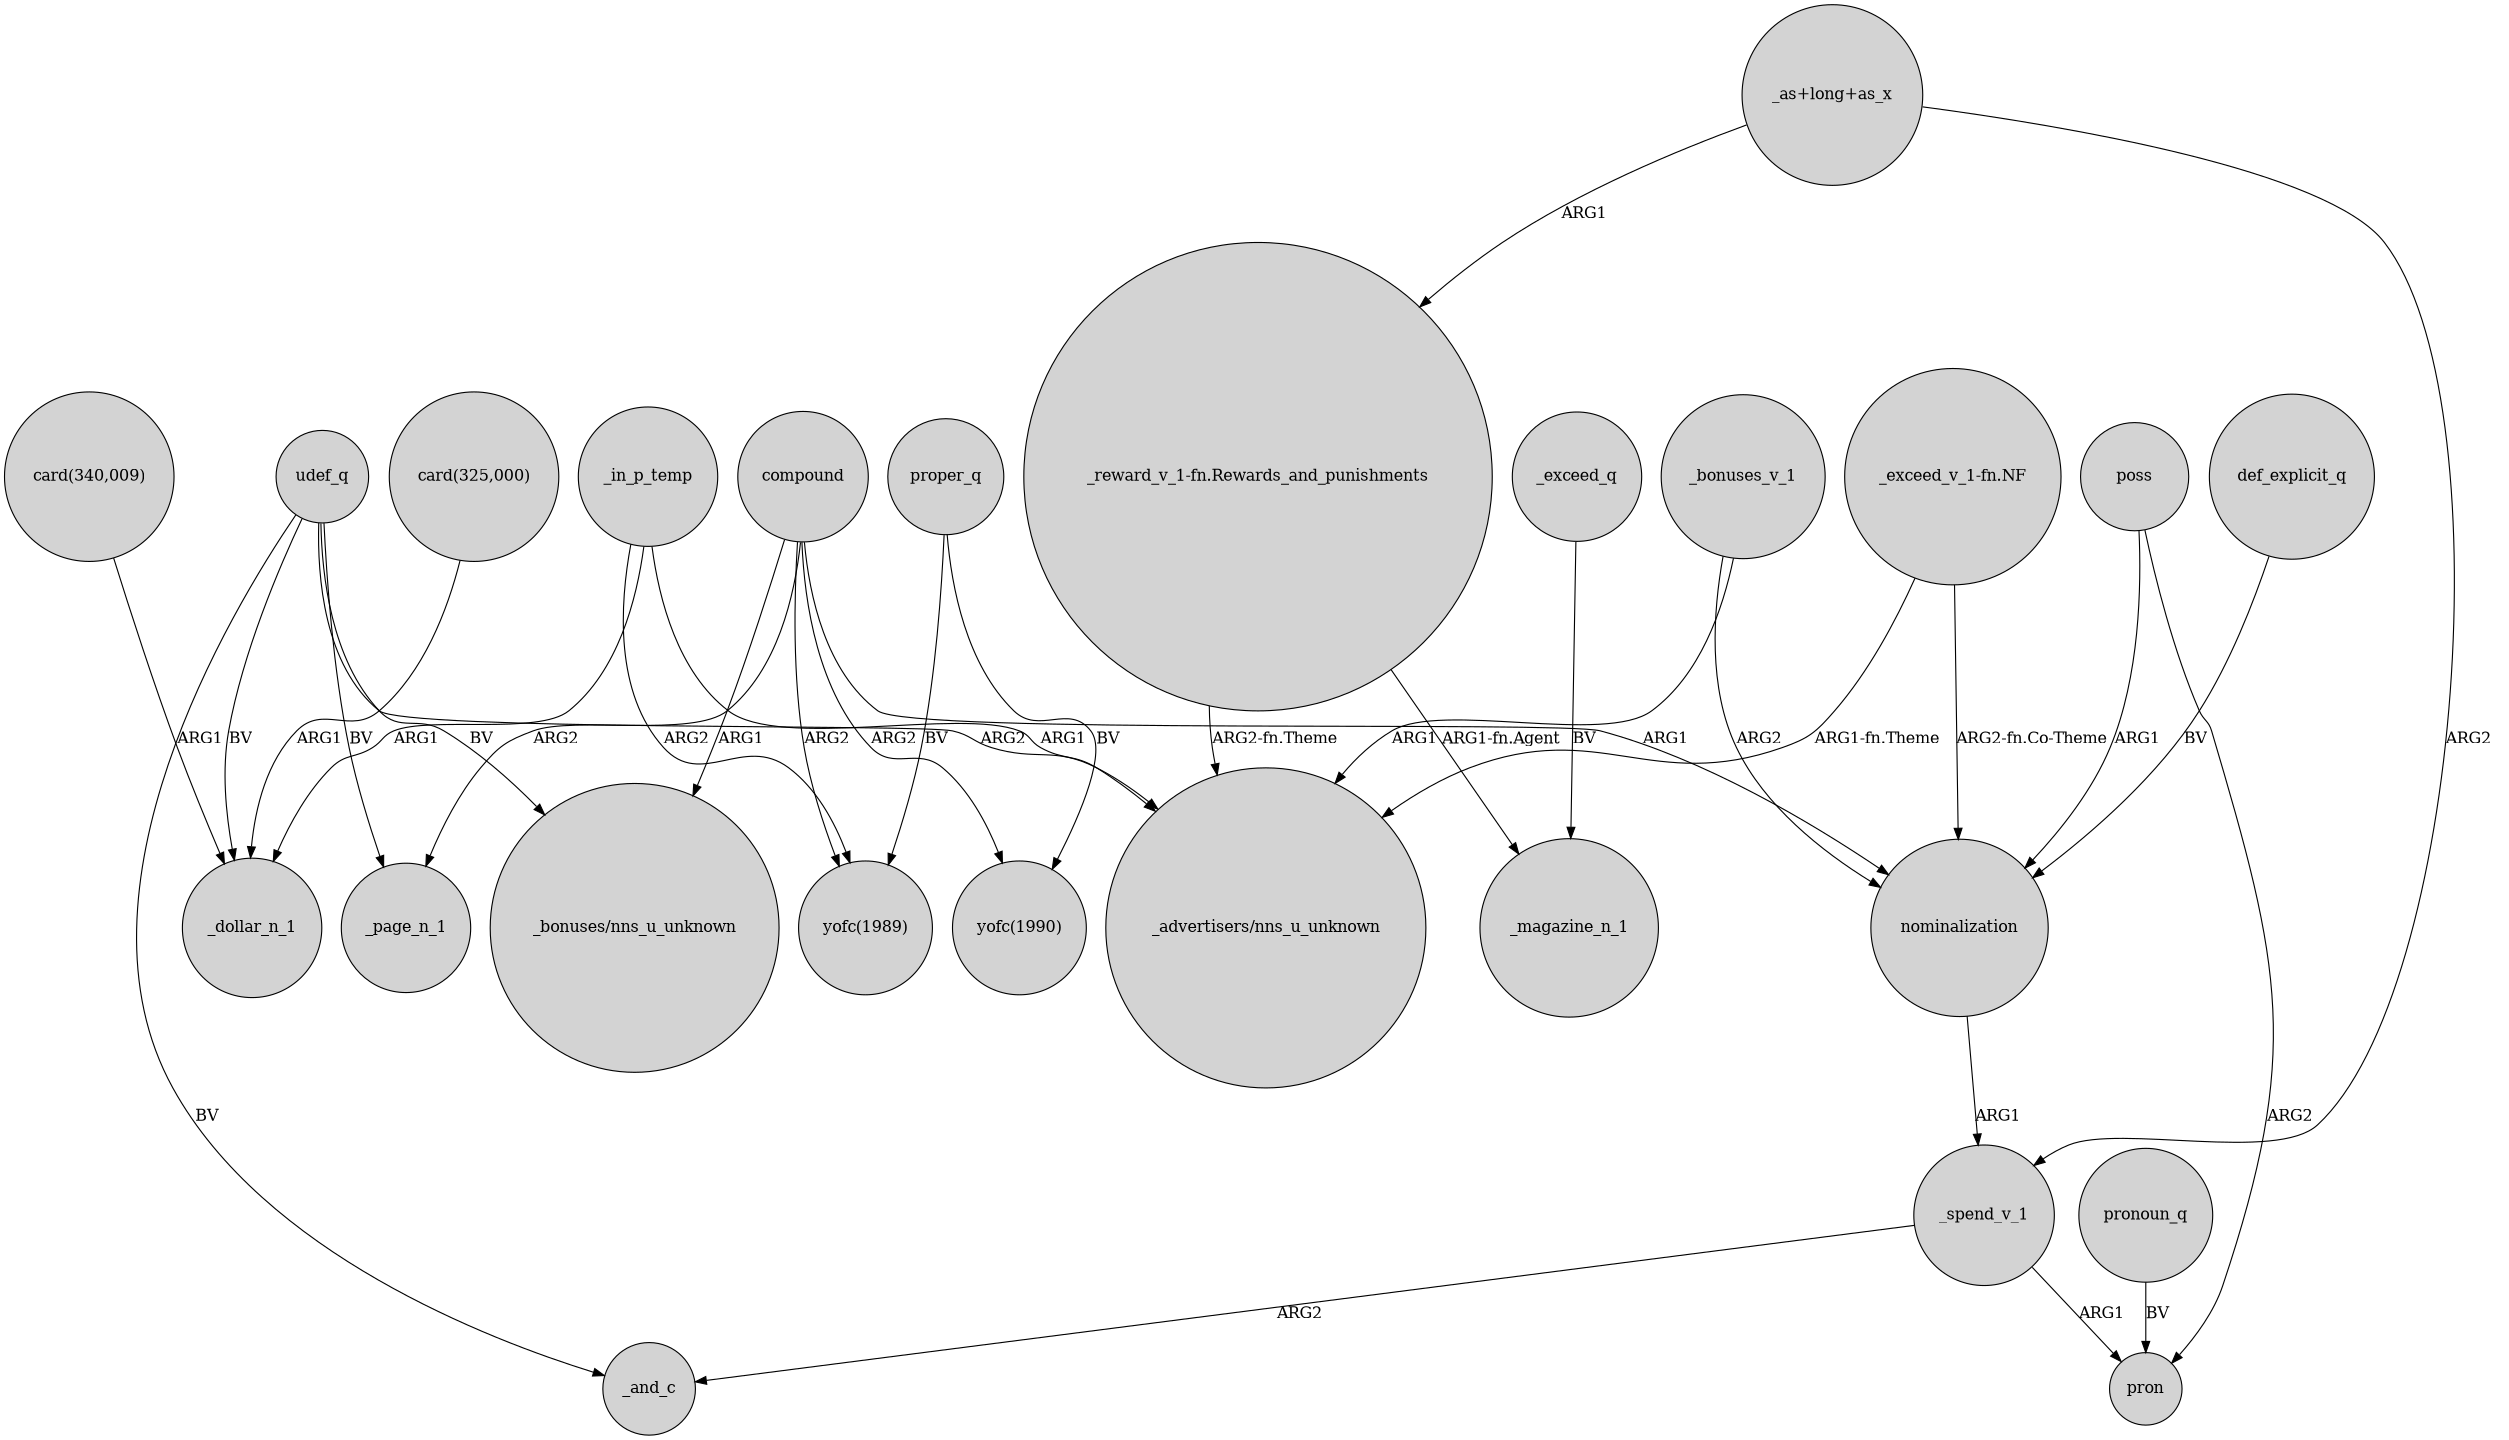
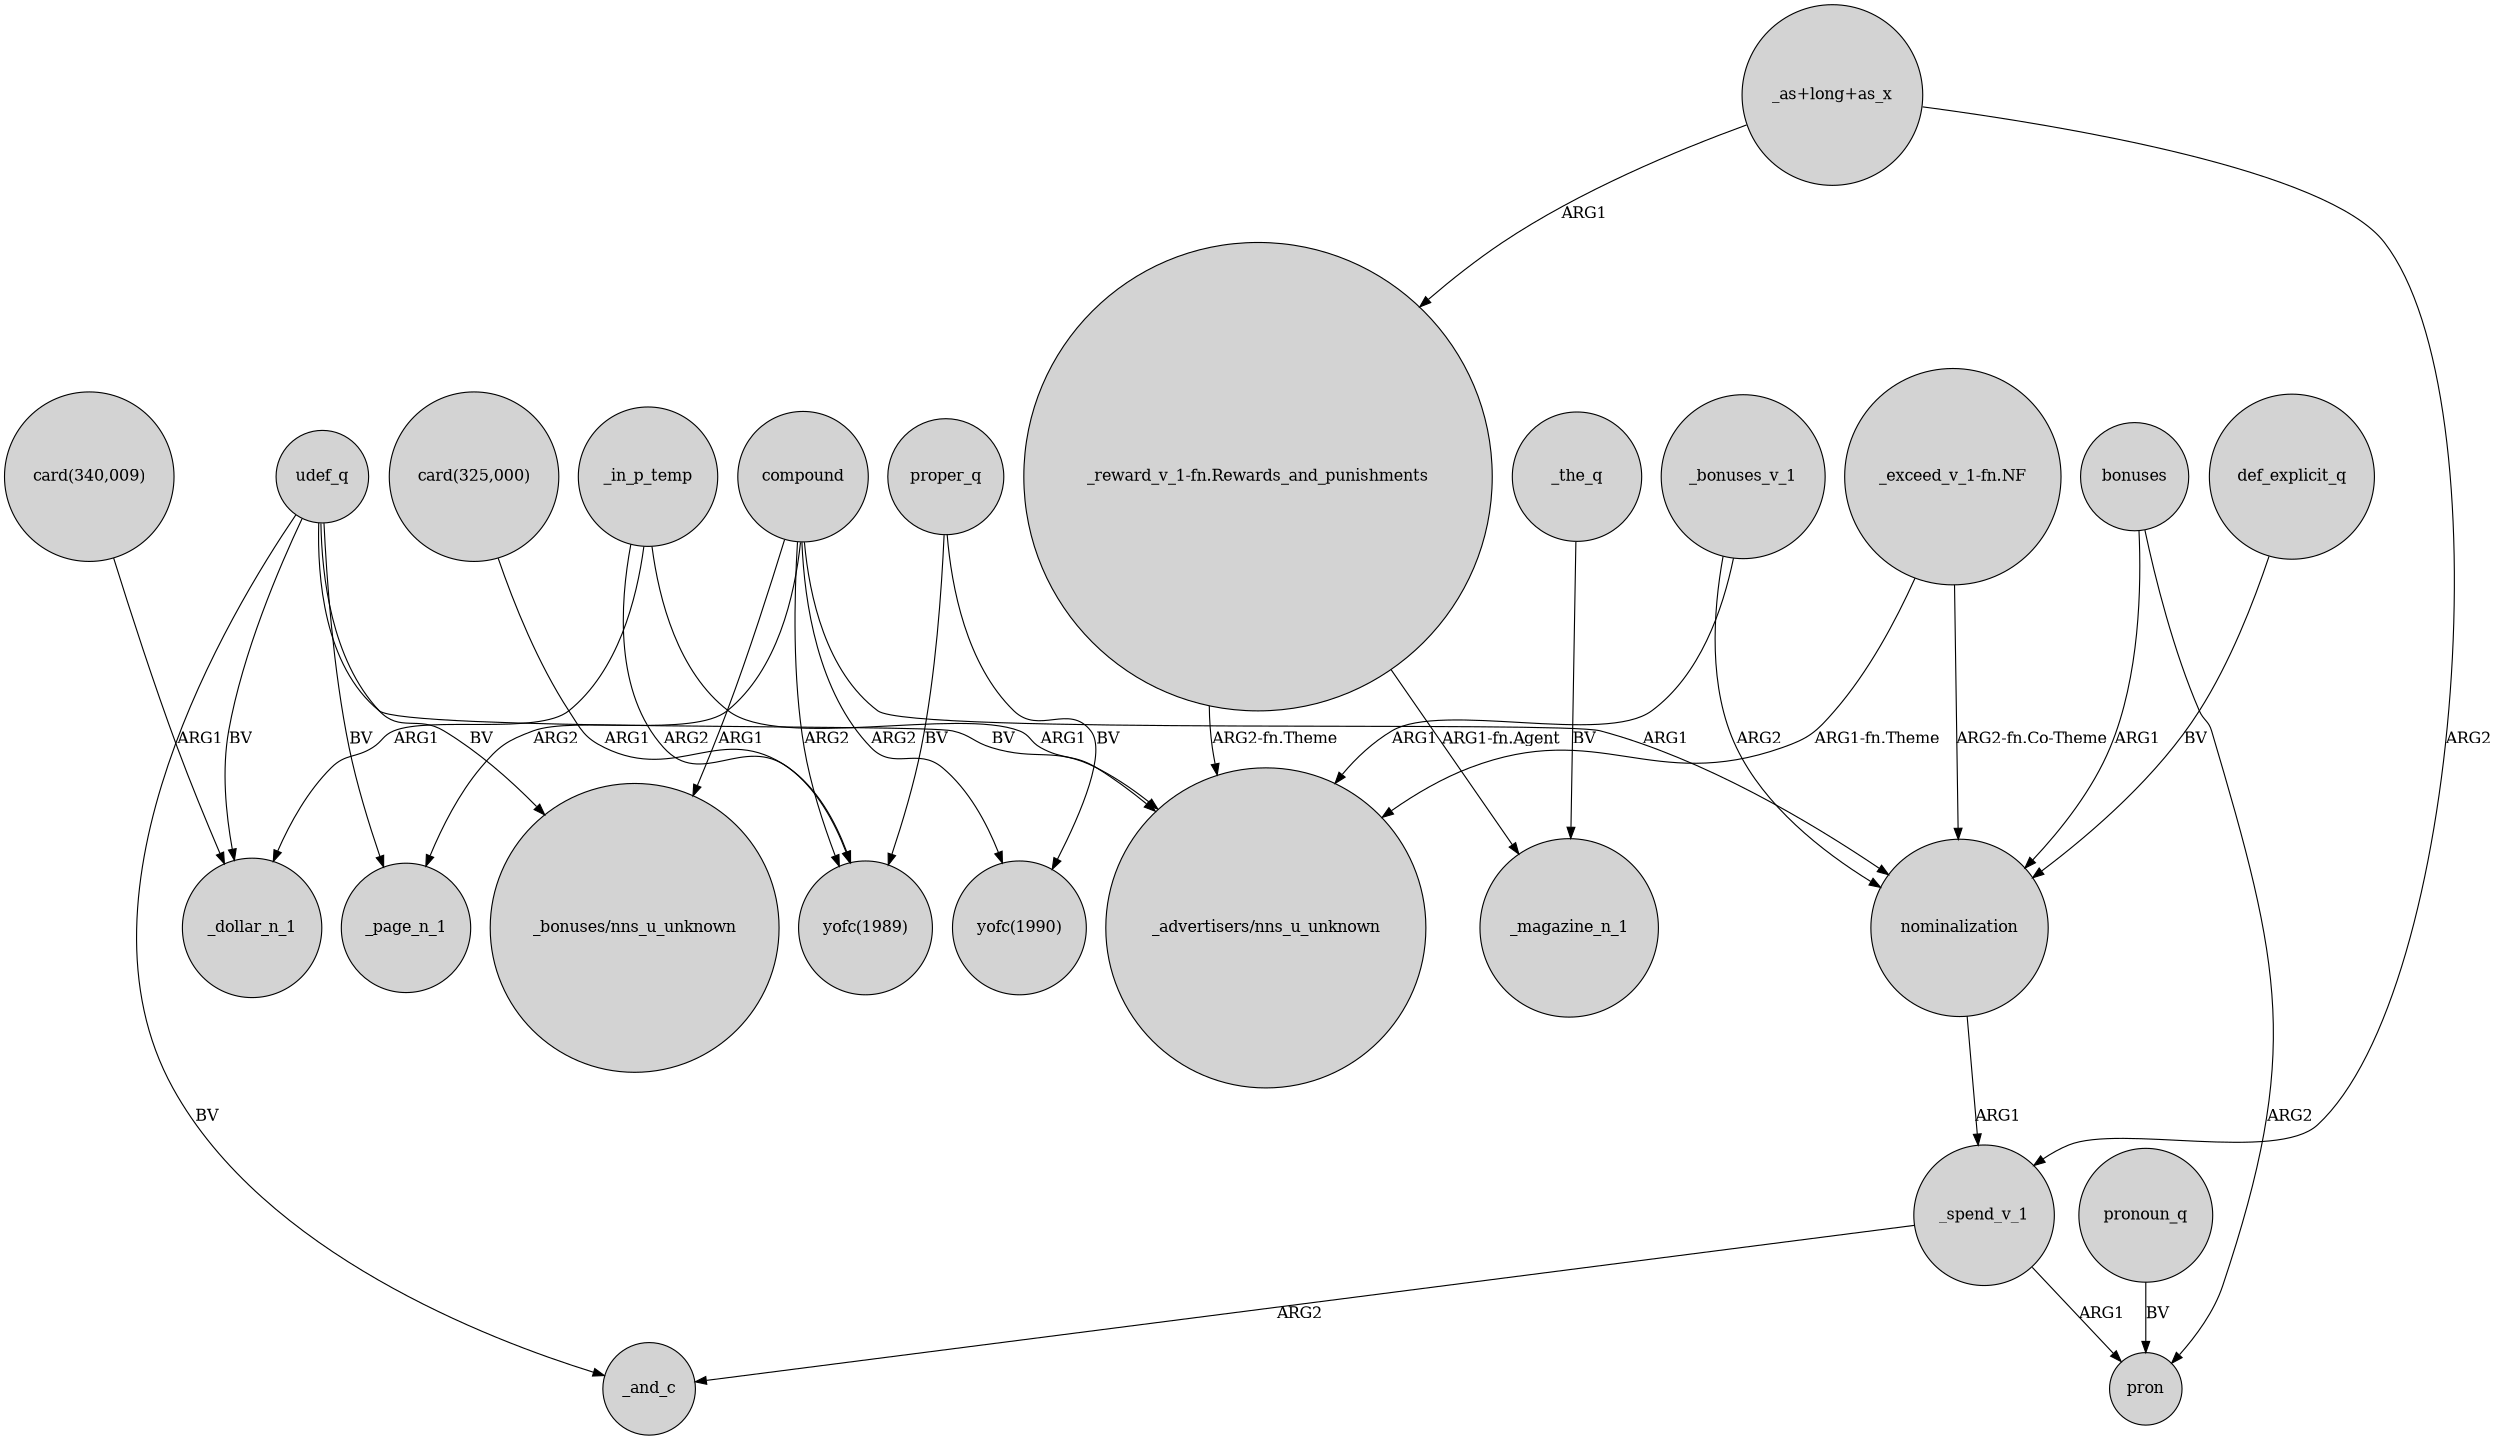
node "_exceed_q": label "_exceed_q" -> "_the_q"
node "poss": label "poss" -> "bonuses"
edge "card(325,000)" -> "_dollar_n_1": now "card(325,000)" -> "yofc(1989)"
edge "udef_q" -> "_advertisers/nns_u_unknown": label "ARG2" -> "BV"
